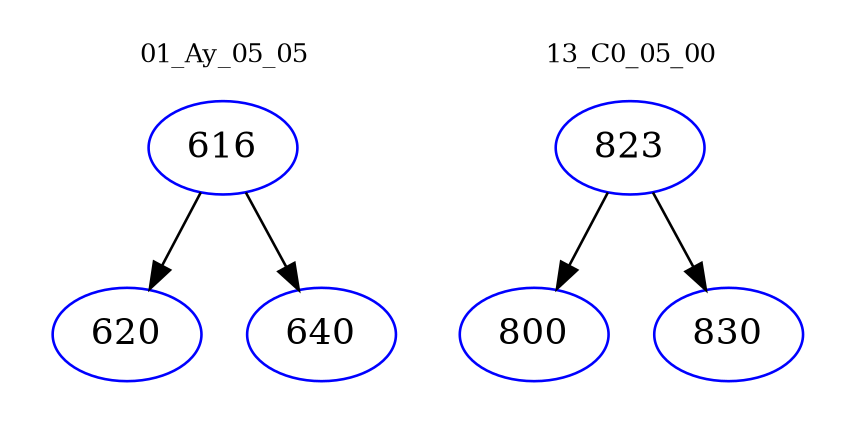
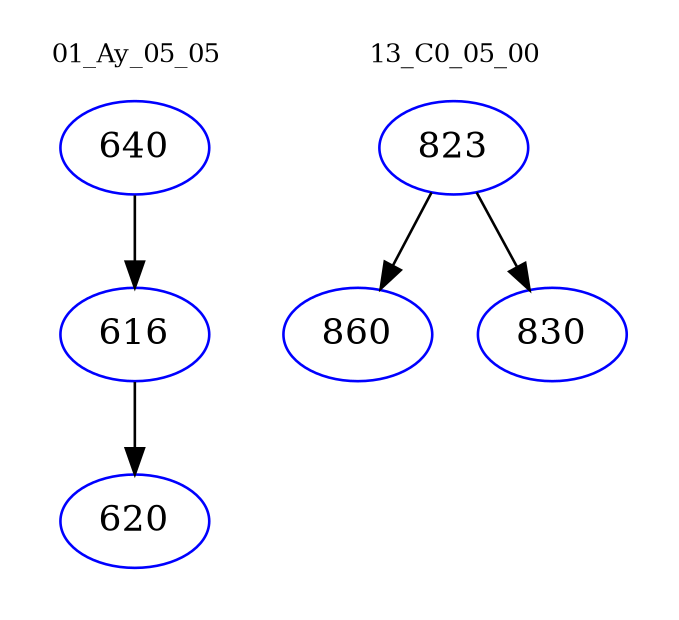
edge "616" -> "640": reversed
node "800": label "800" -> "860"
